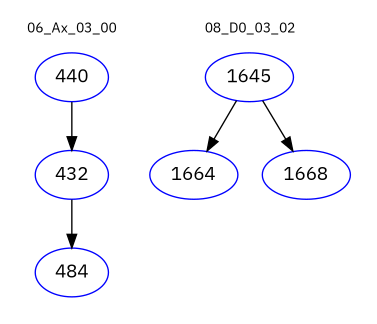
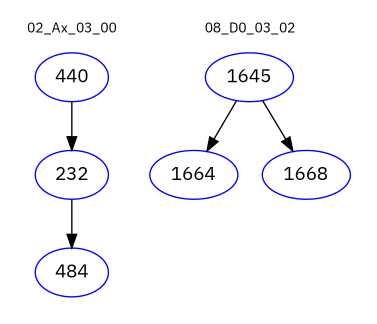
cluster "06_Ax_03_00": label "06_Ax_03_00" -> "02_Ax_03_00"
node "432": label "432" -> "232"
